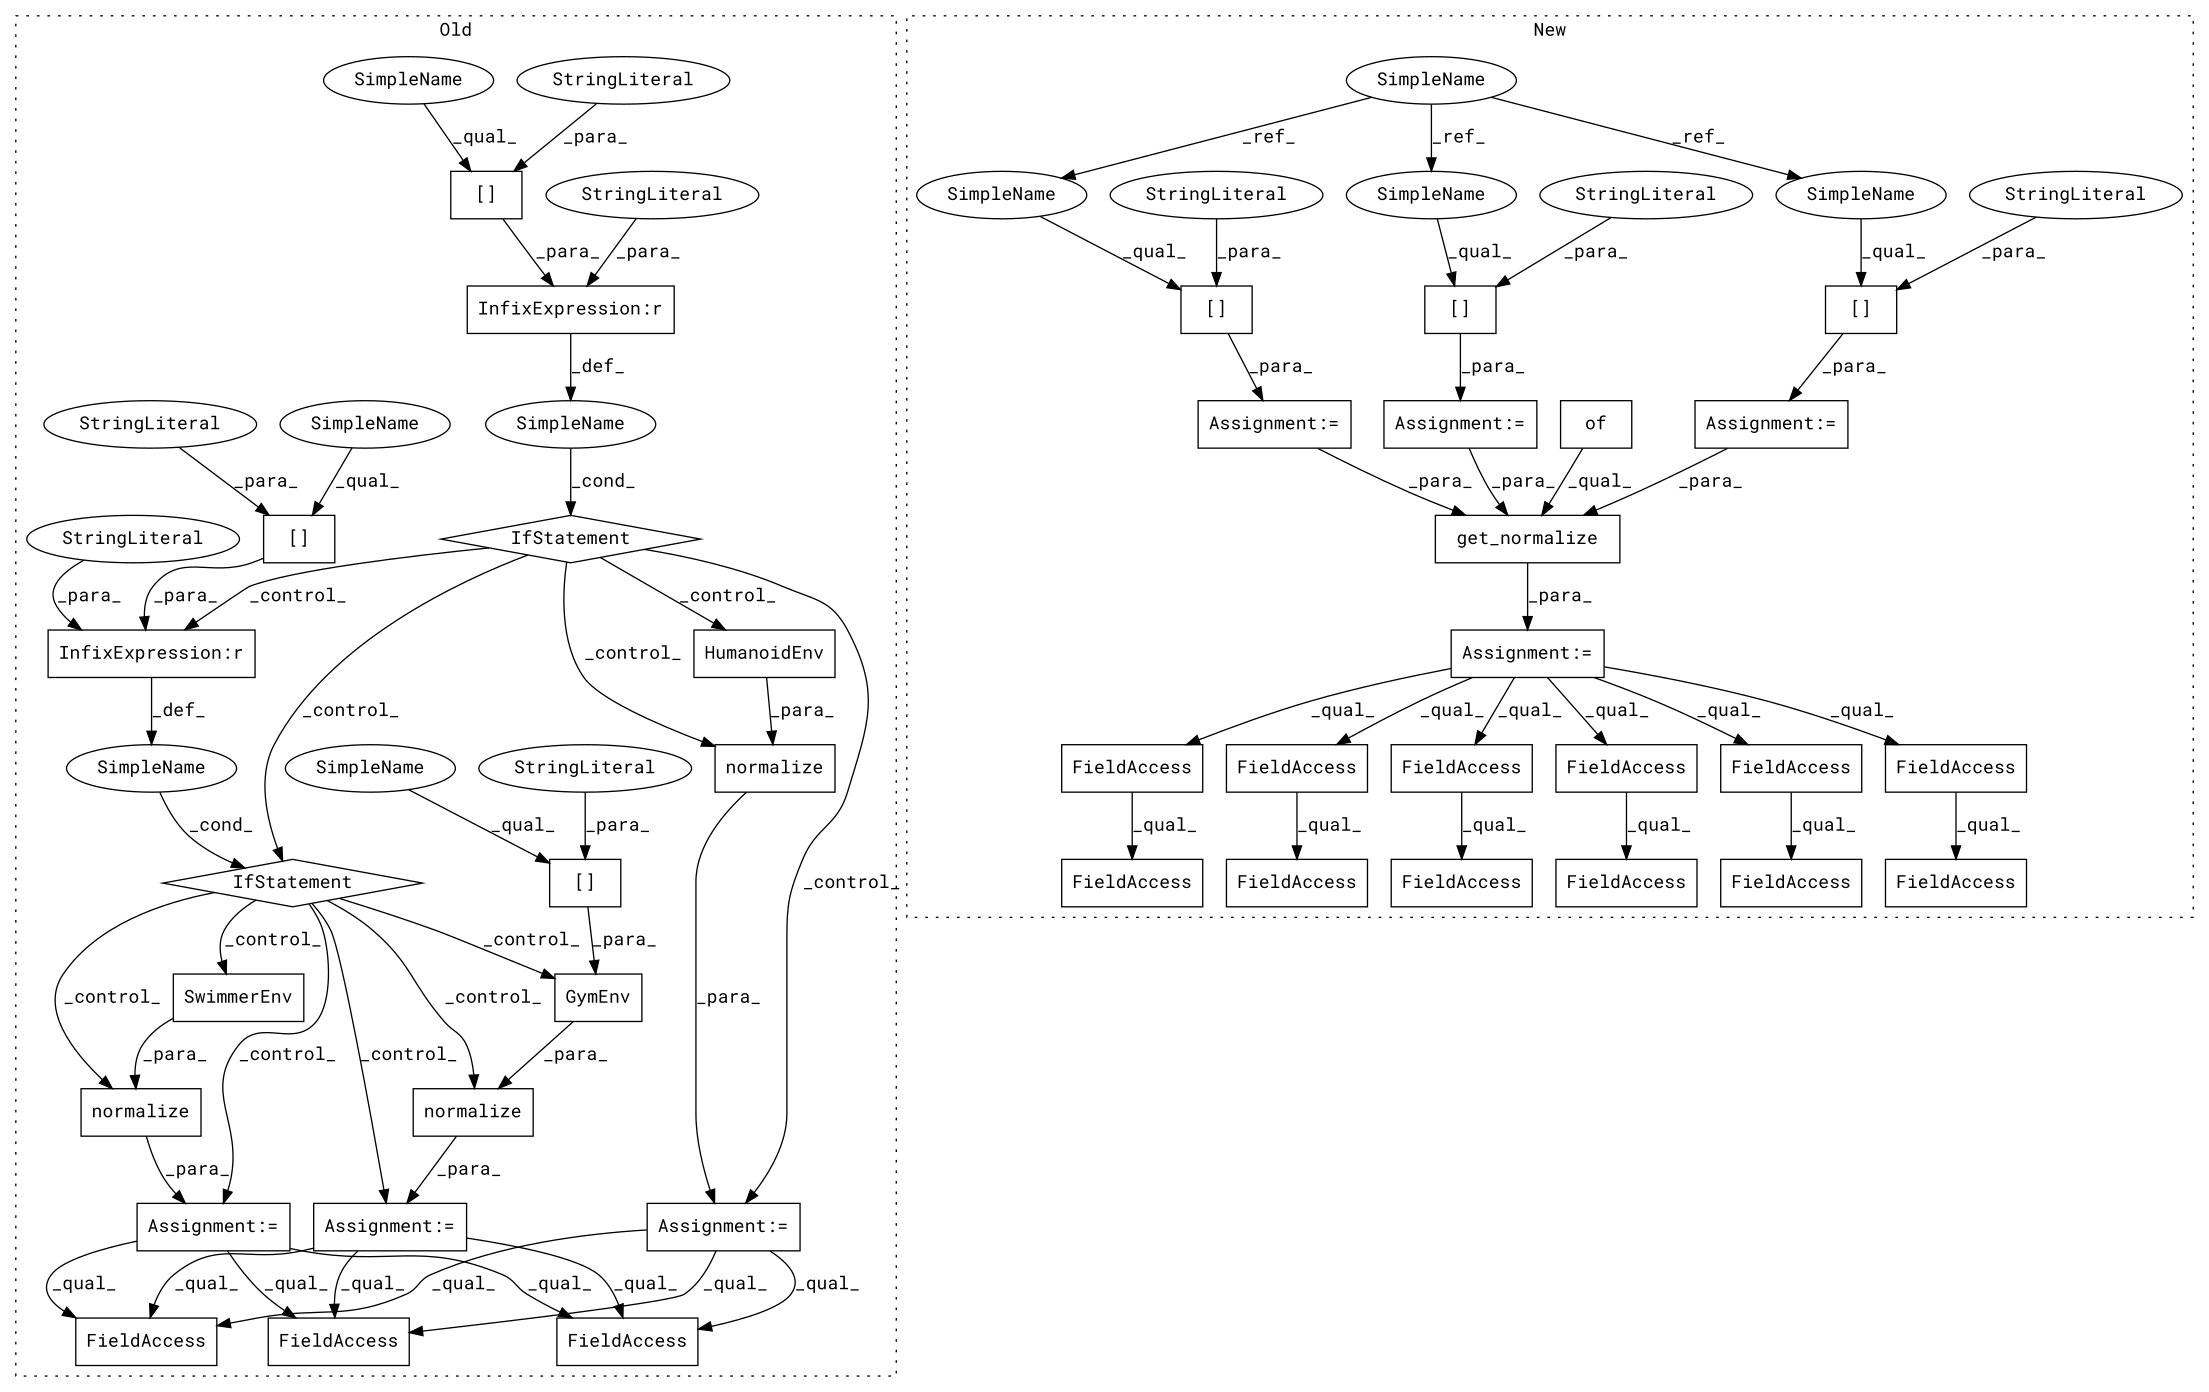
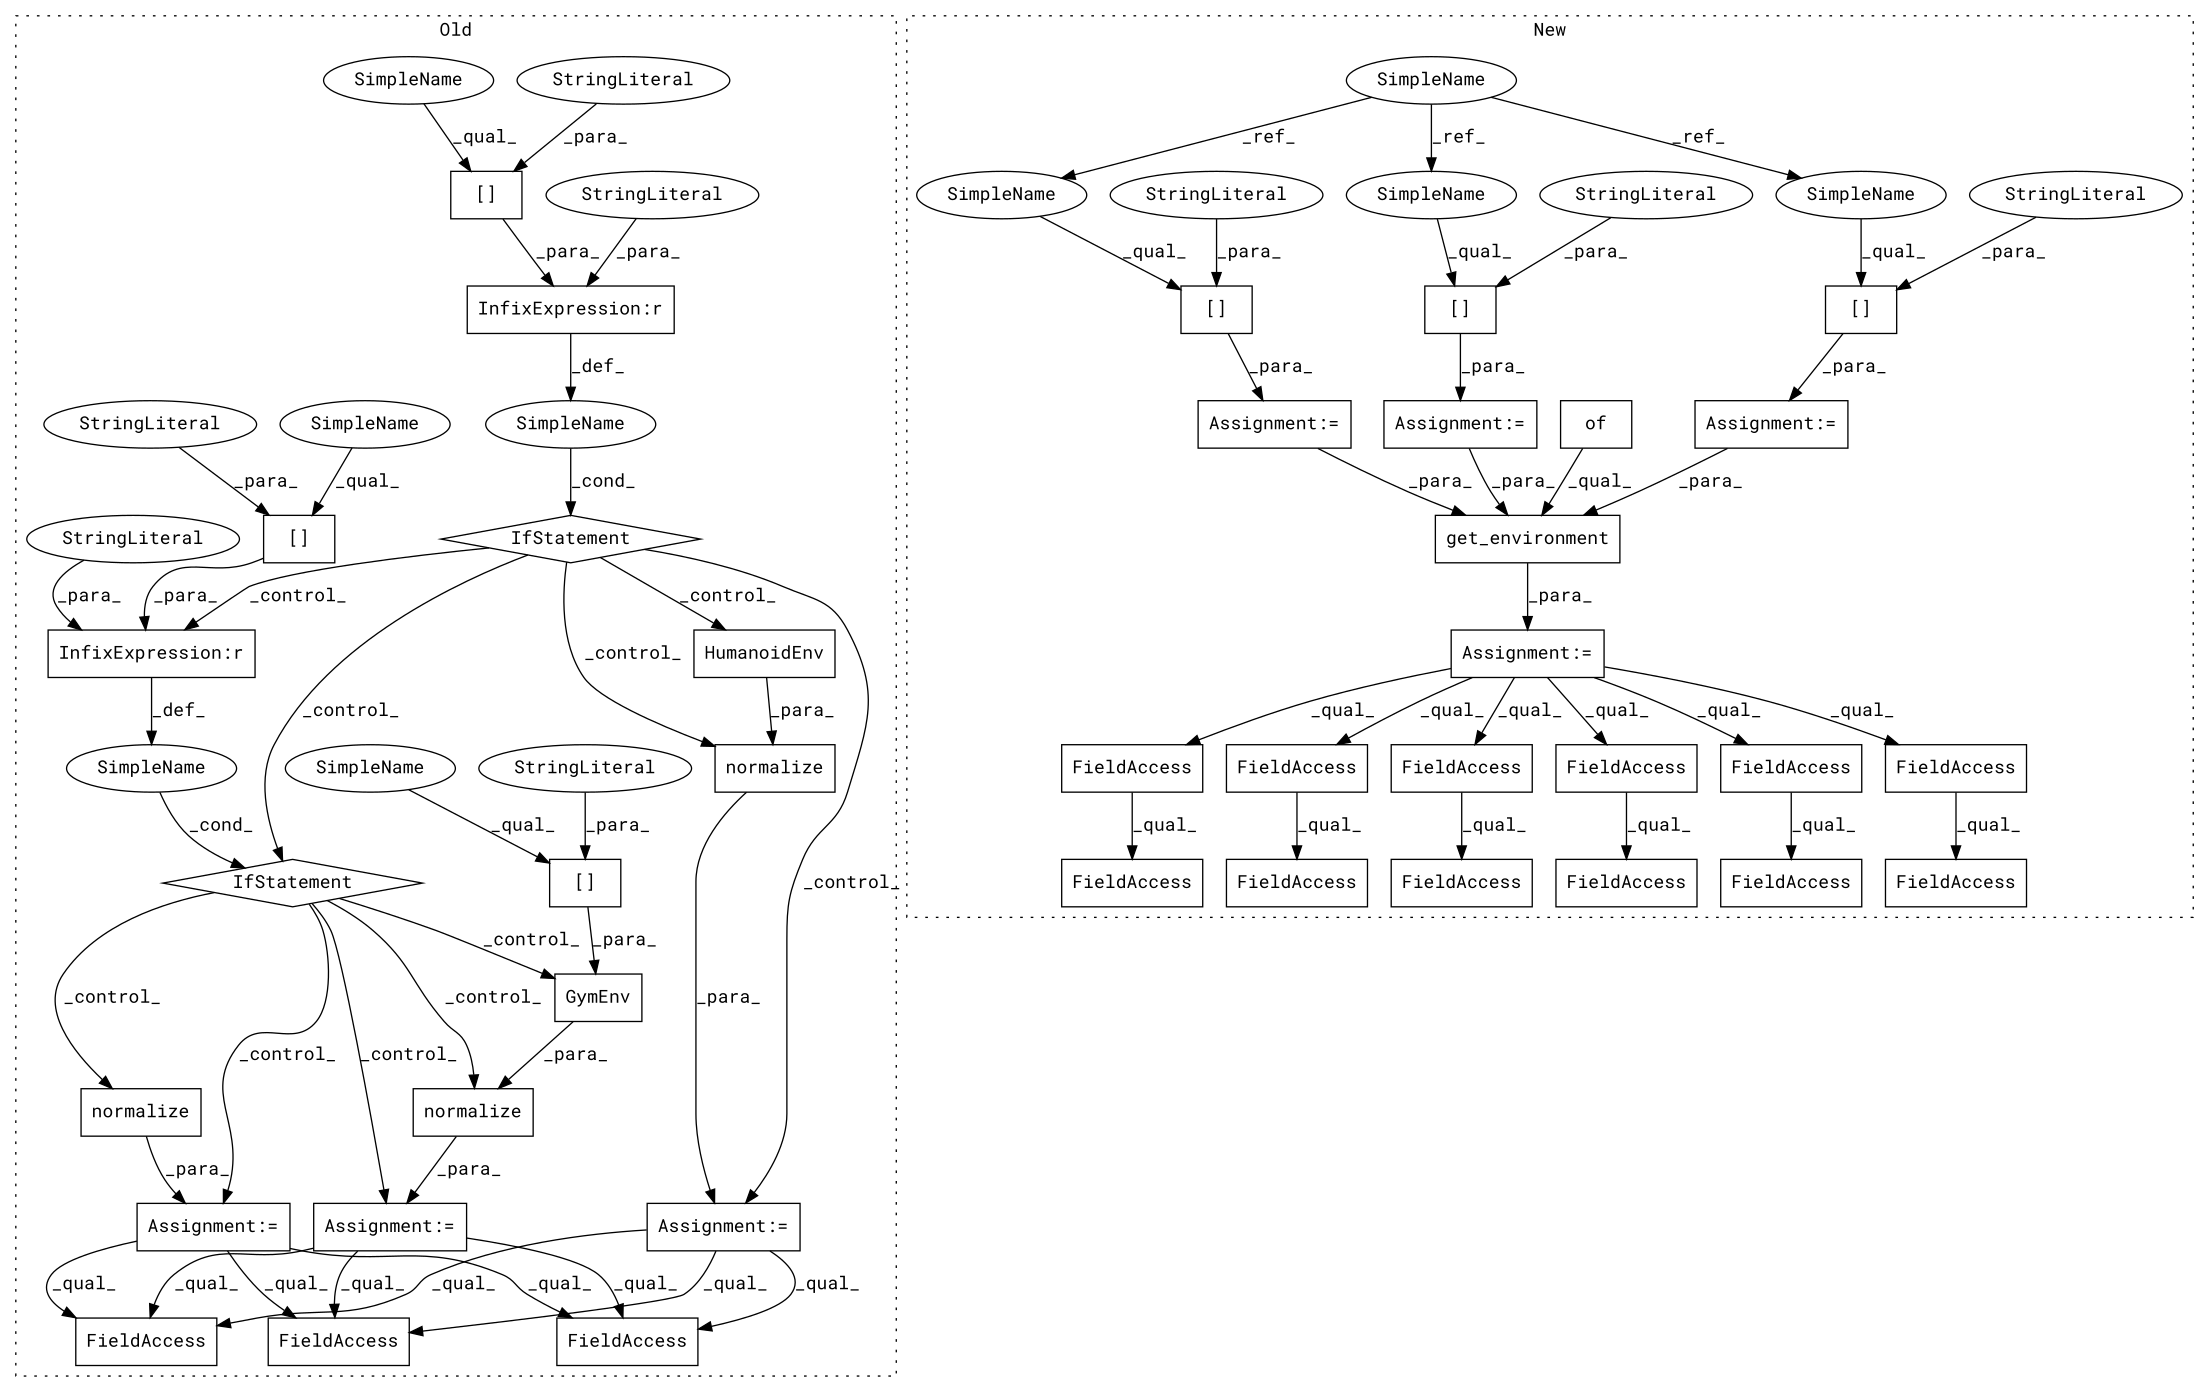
node "get_normalize": label "get_normalize" -> "get_environment"
node "SwimmerEnv": removed
